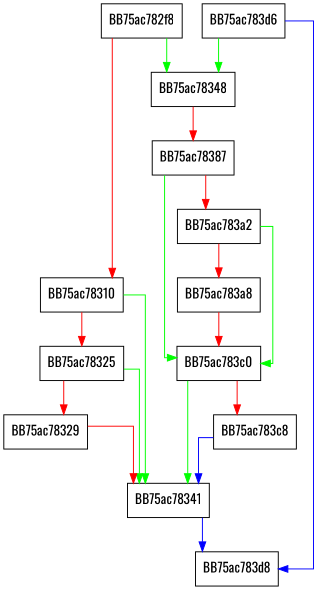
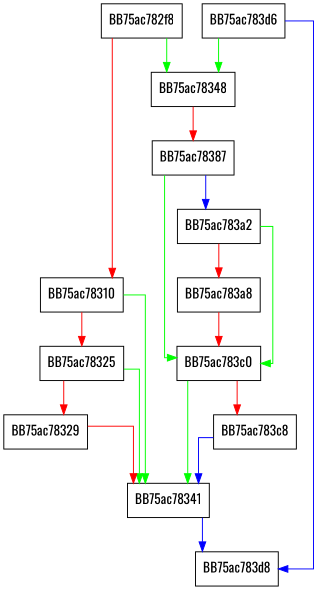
edge "BB75ac78387" -> "BB75ac783a2": color red -> blue
